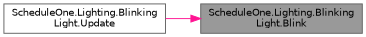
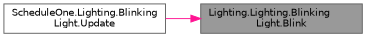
node "ScheduleOne.Lighting.Blinking Light.Blink": label "ScheduleOne.Lighting.Blinking Light.Blink" -> "Lighting.Lighting.Blinking Light.Blink"
